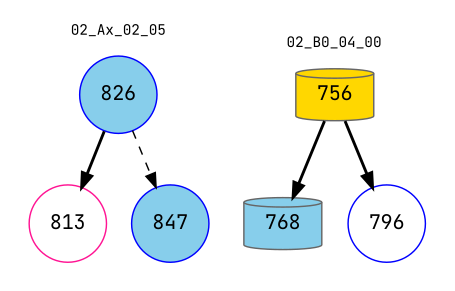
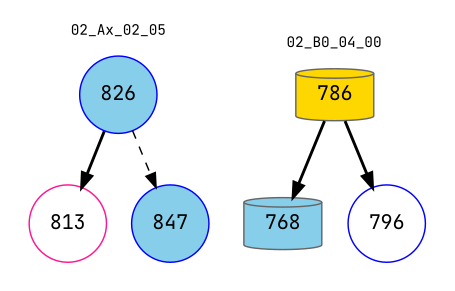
node "756": label "756" -> "786"
